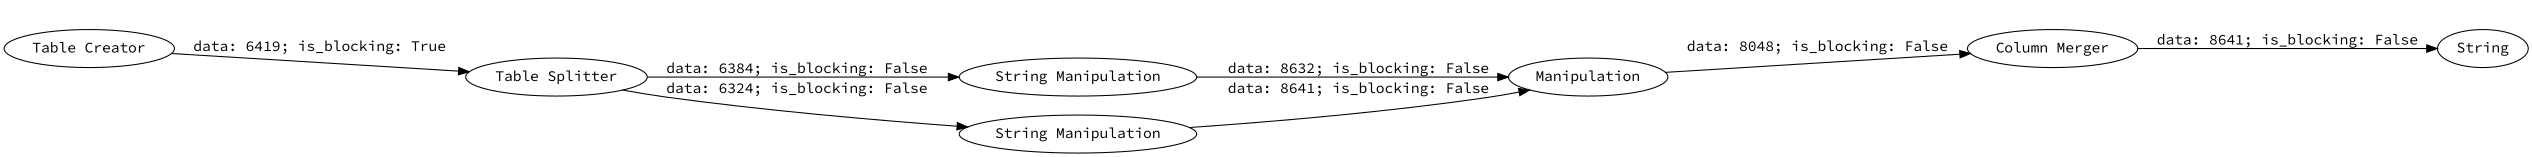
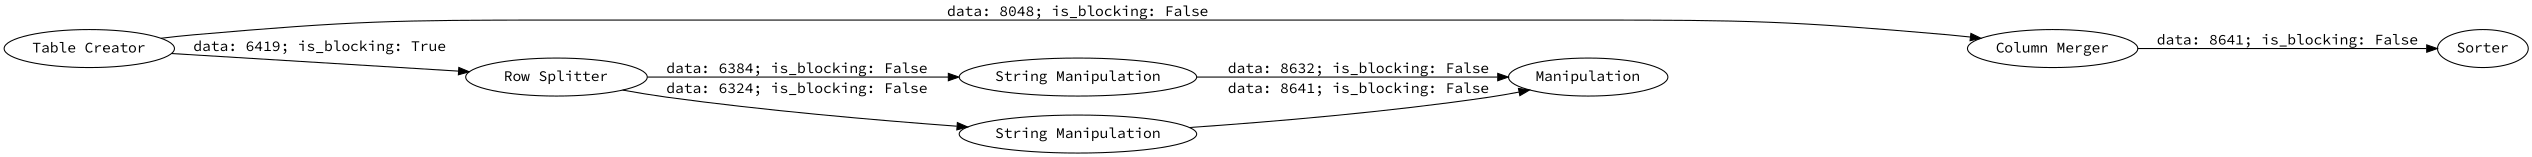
node "String": label "String" -> "Sorter"
edge "Manipulation" -> "Column Merger": now "Table Creator" -> "Column Merger"
node "Table Splitter": label "Table Splitter" -> "Row Splitter"
